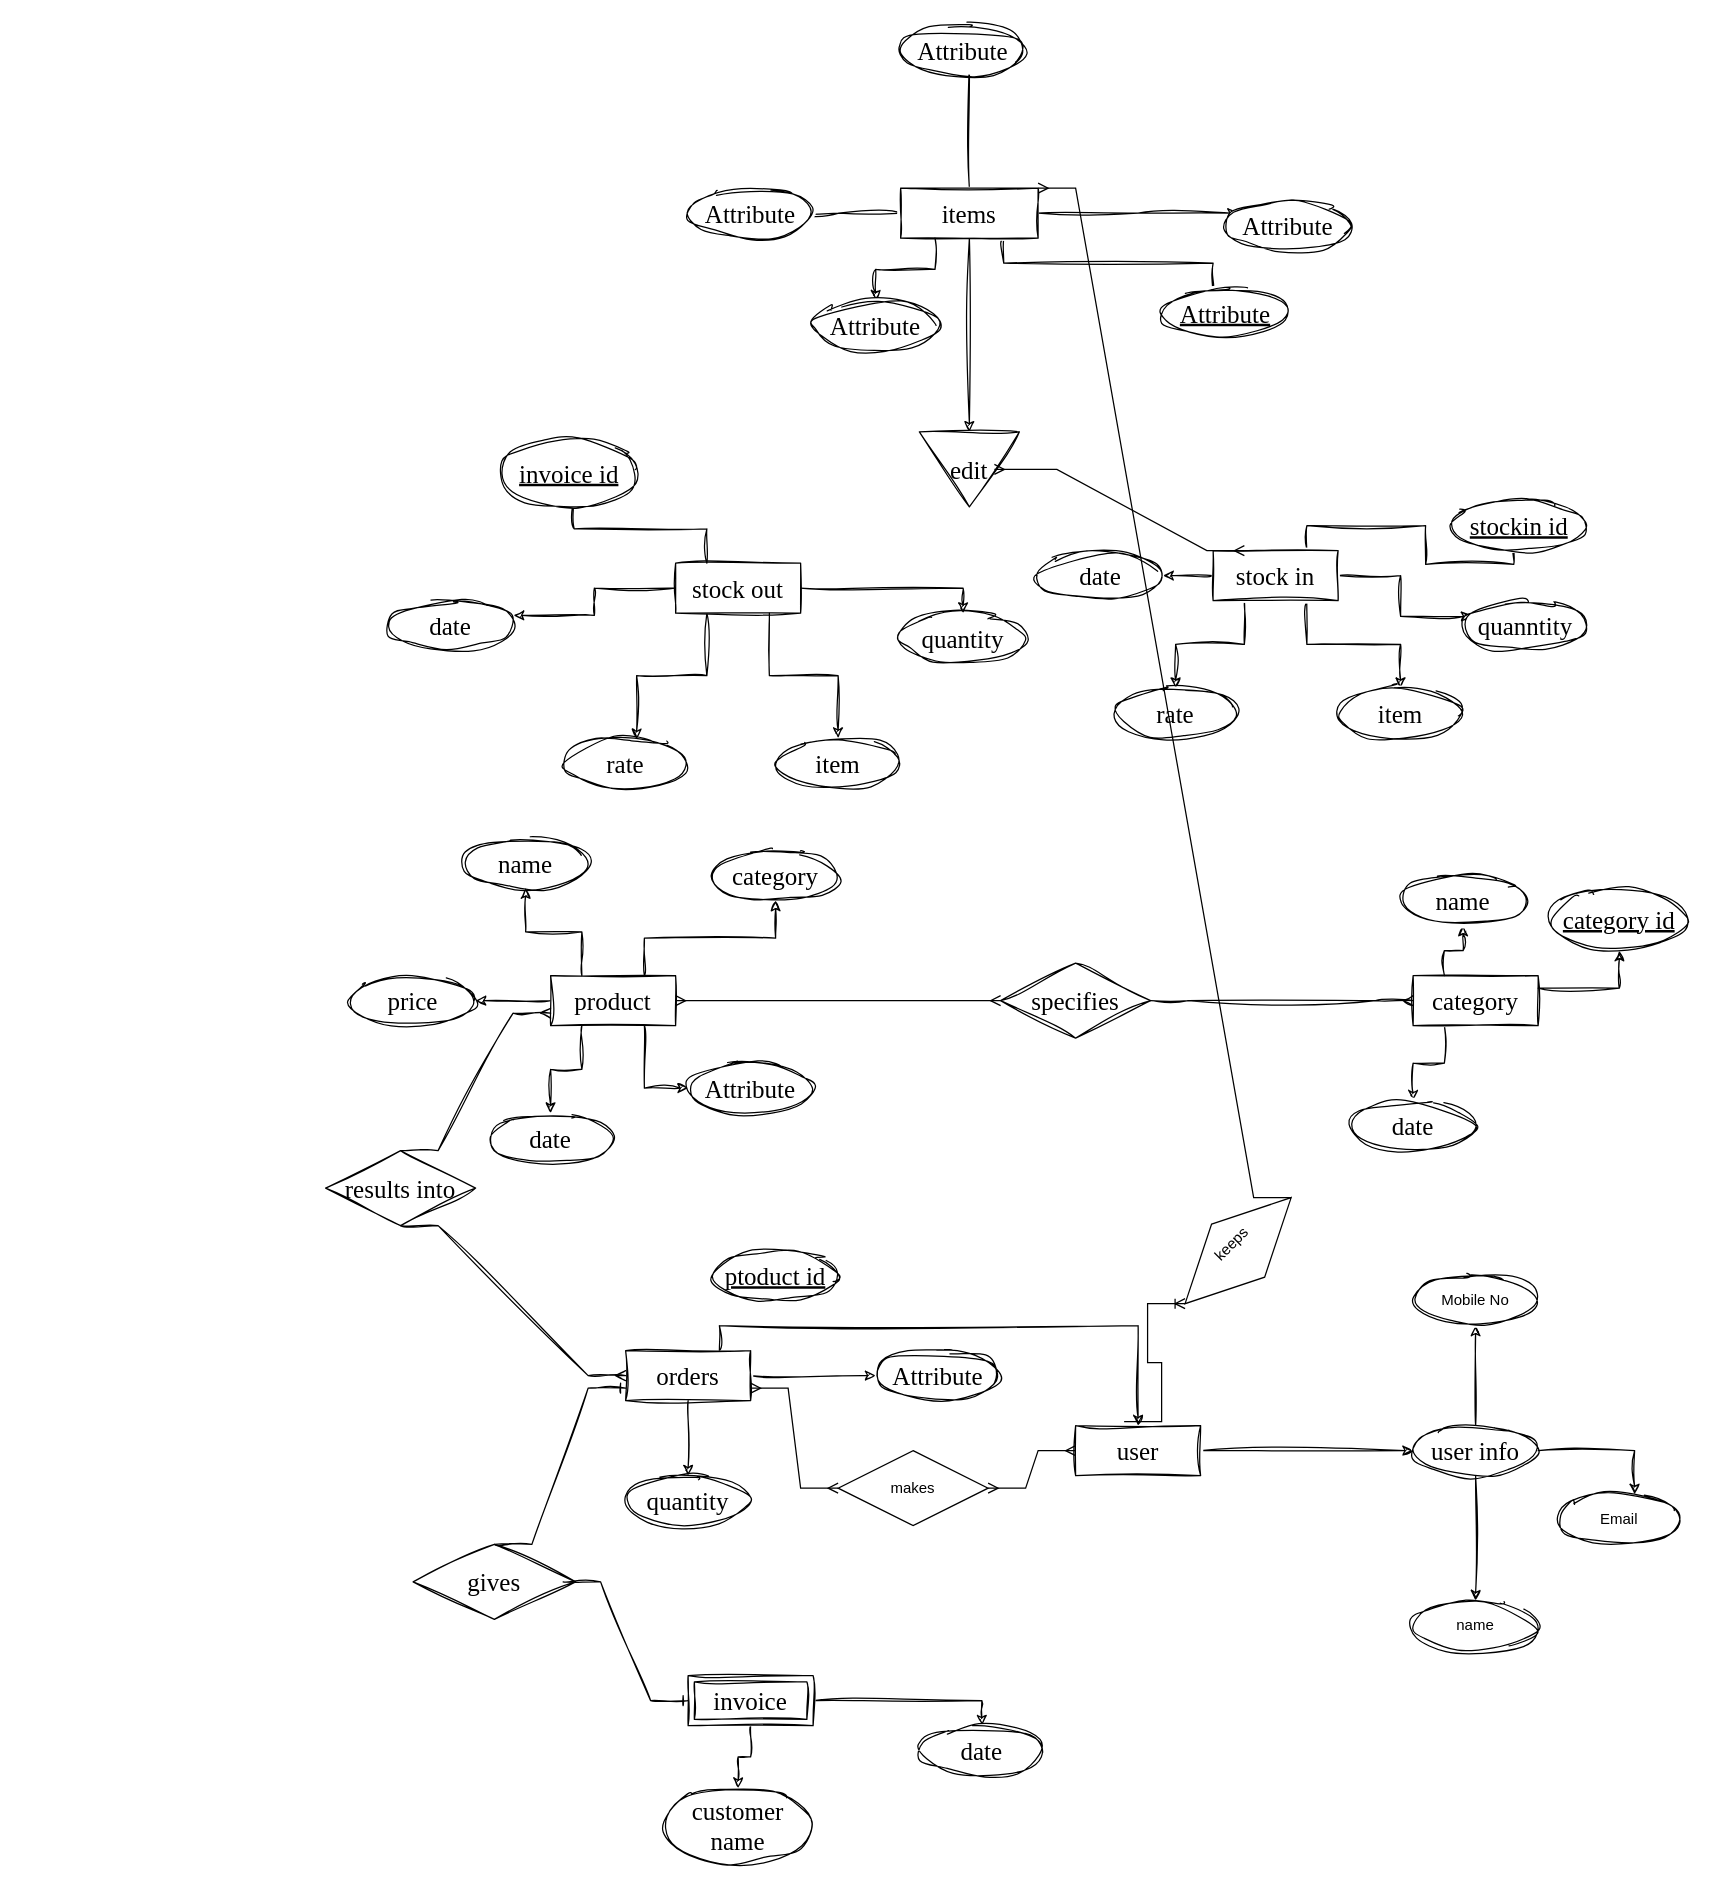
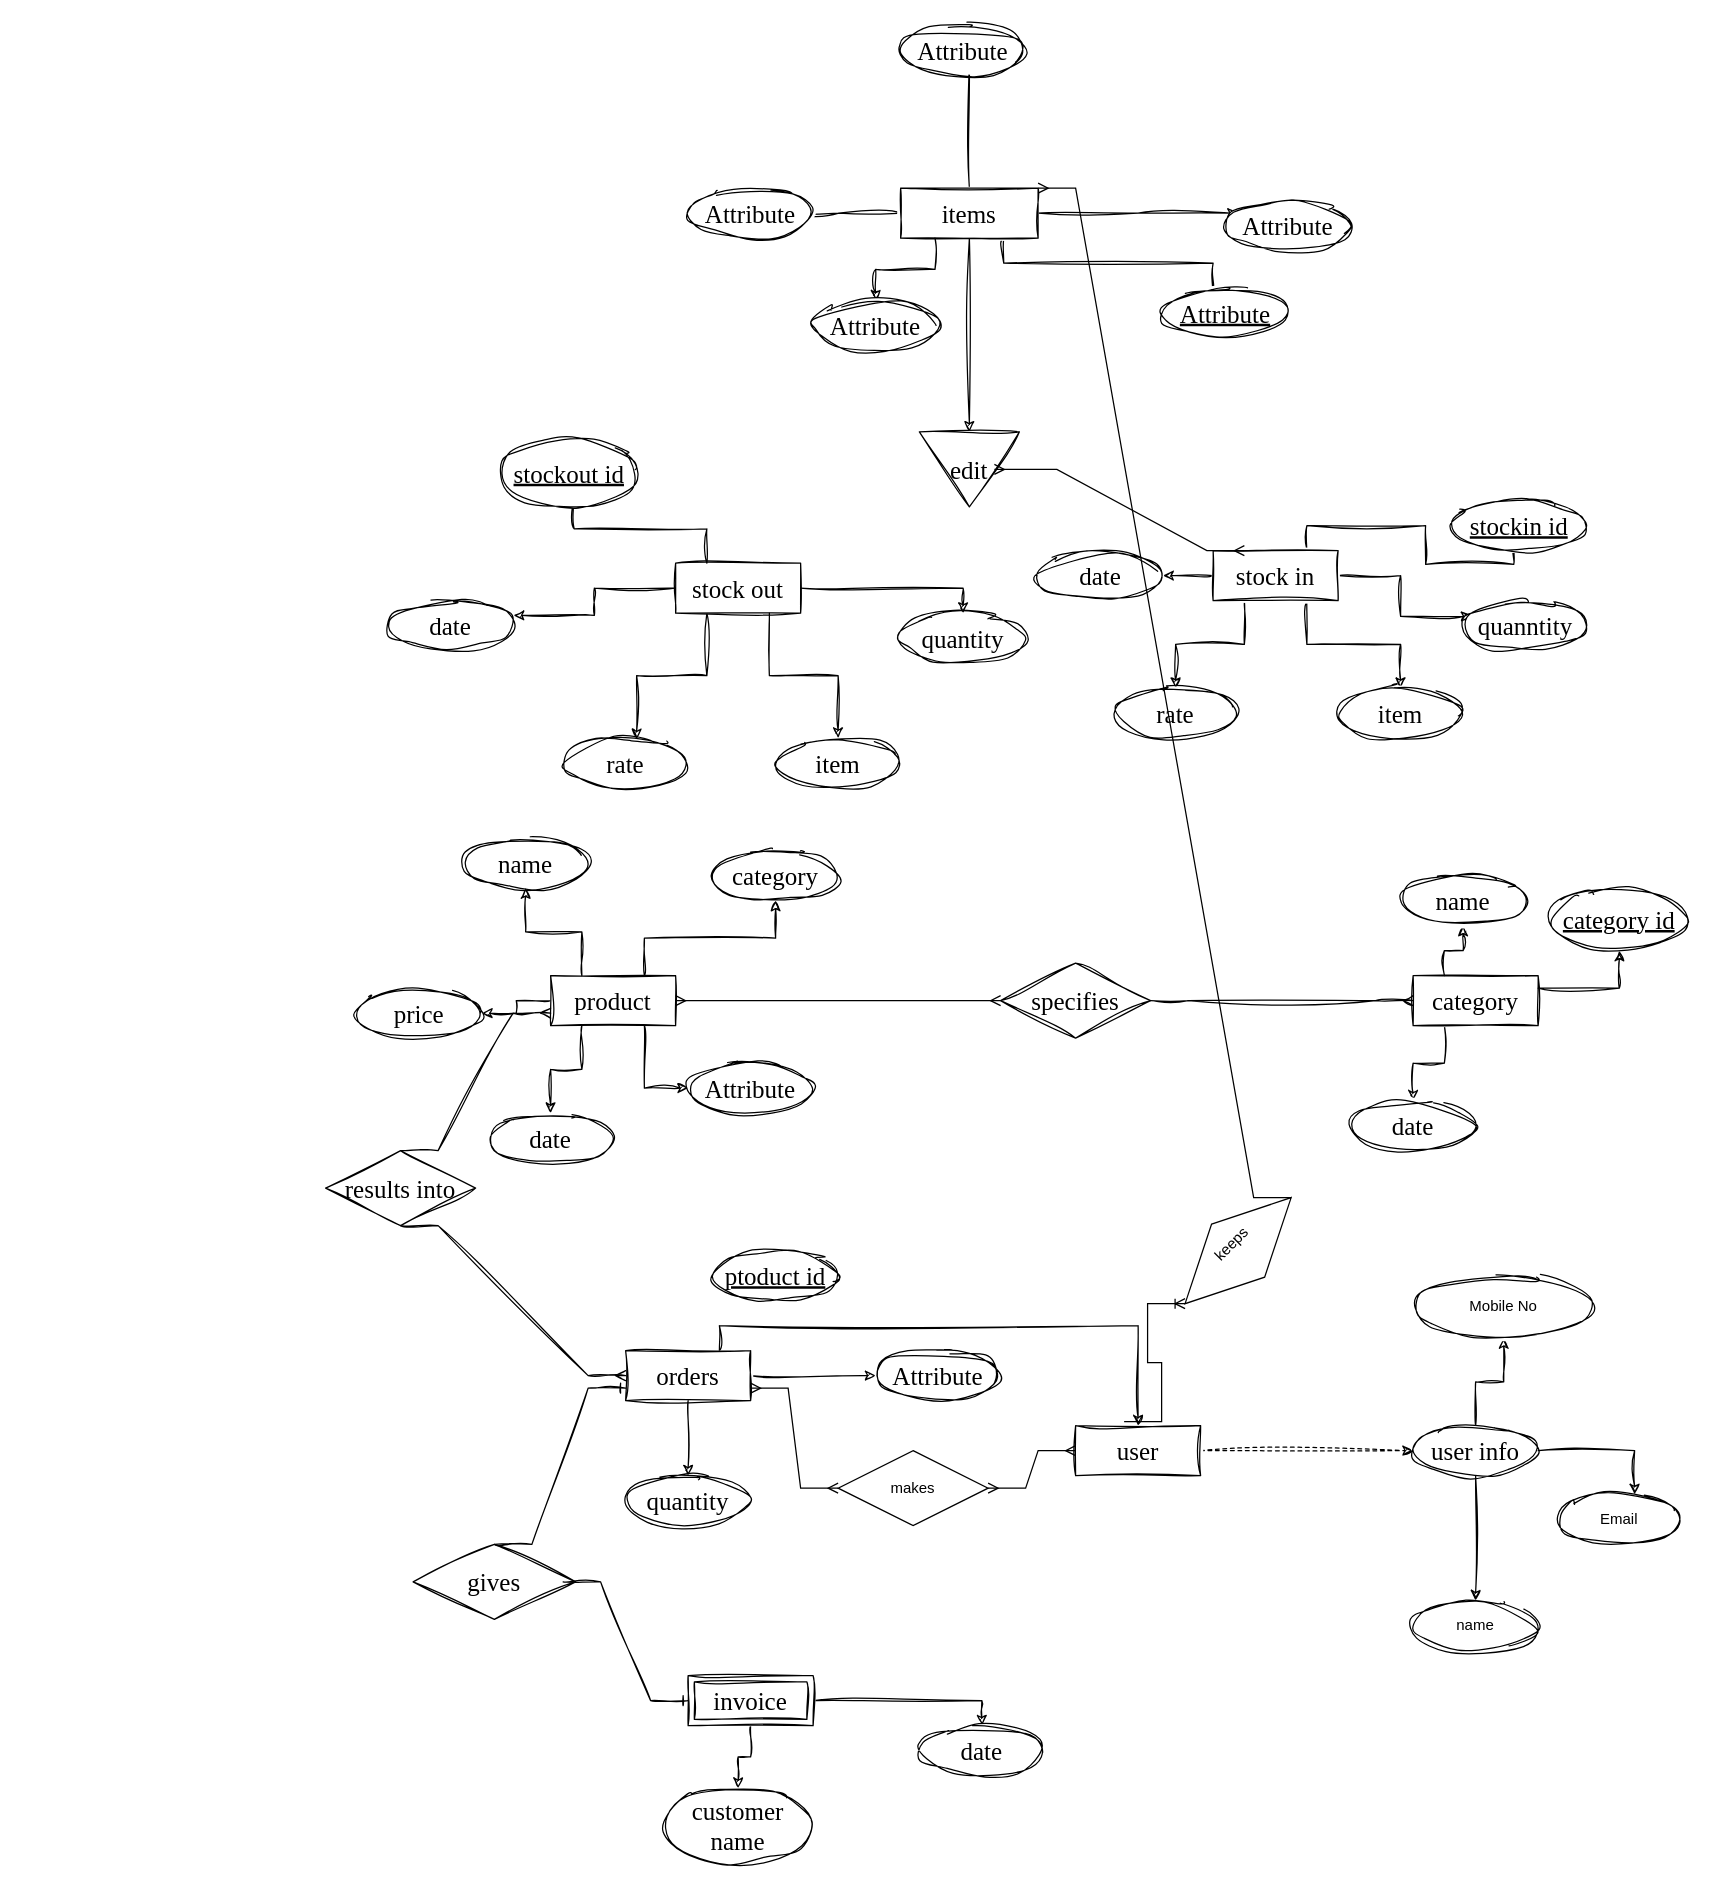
node "invoice id": label "invoice id" -> "stockout id"
node "price": moved (413, 1001) -> (419, 1013)
node "Mobile No": size 125x50 -> 181x63
edge "user" -> "user info": style solid -> dashed
